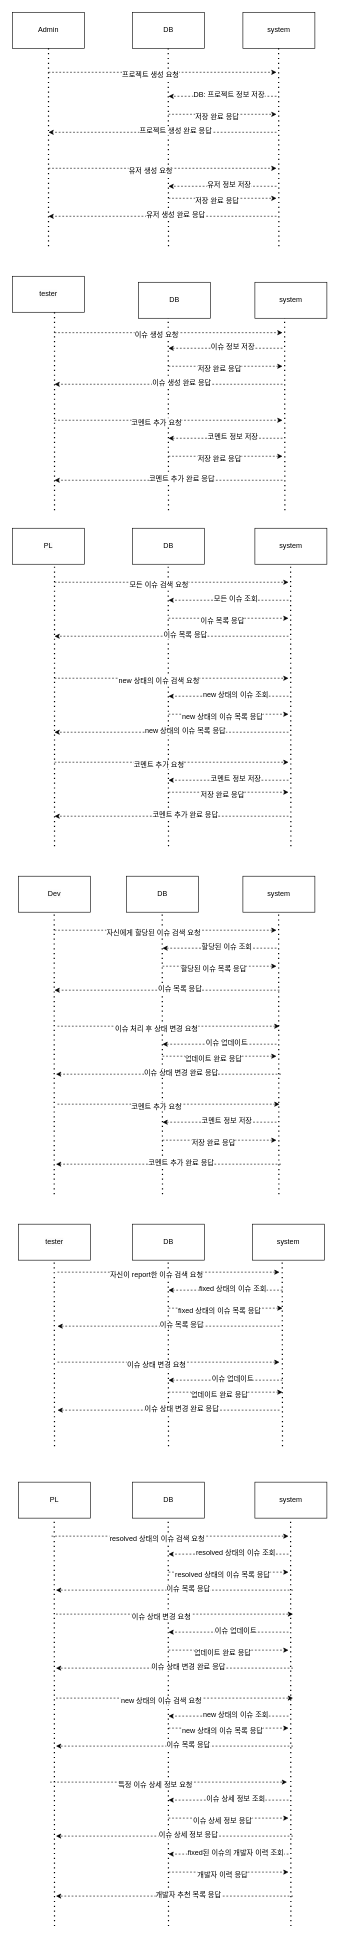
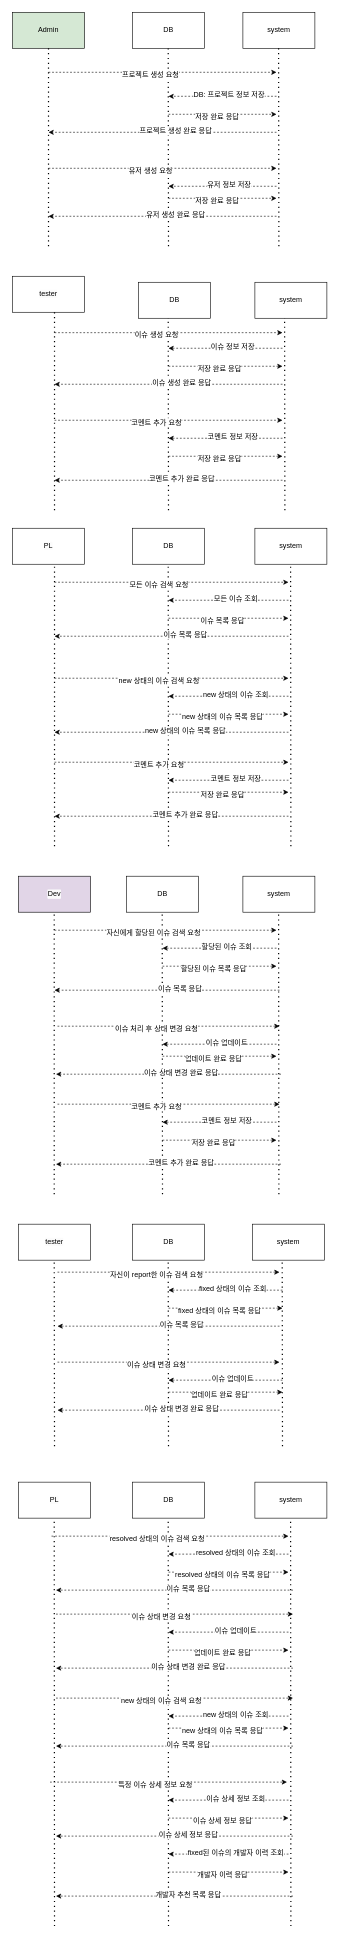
node "Admin": fillcolor #ffffff -> #d5e8d4
node "Dev": fillcolor #ffffff -> #e1d5e7
